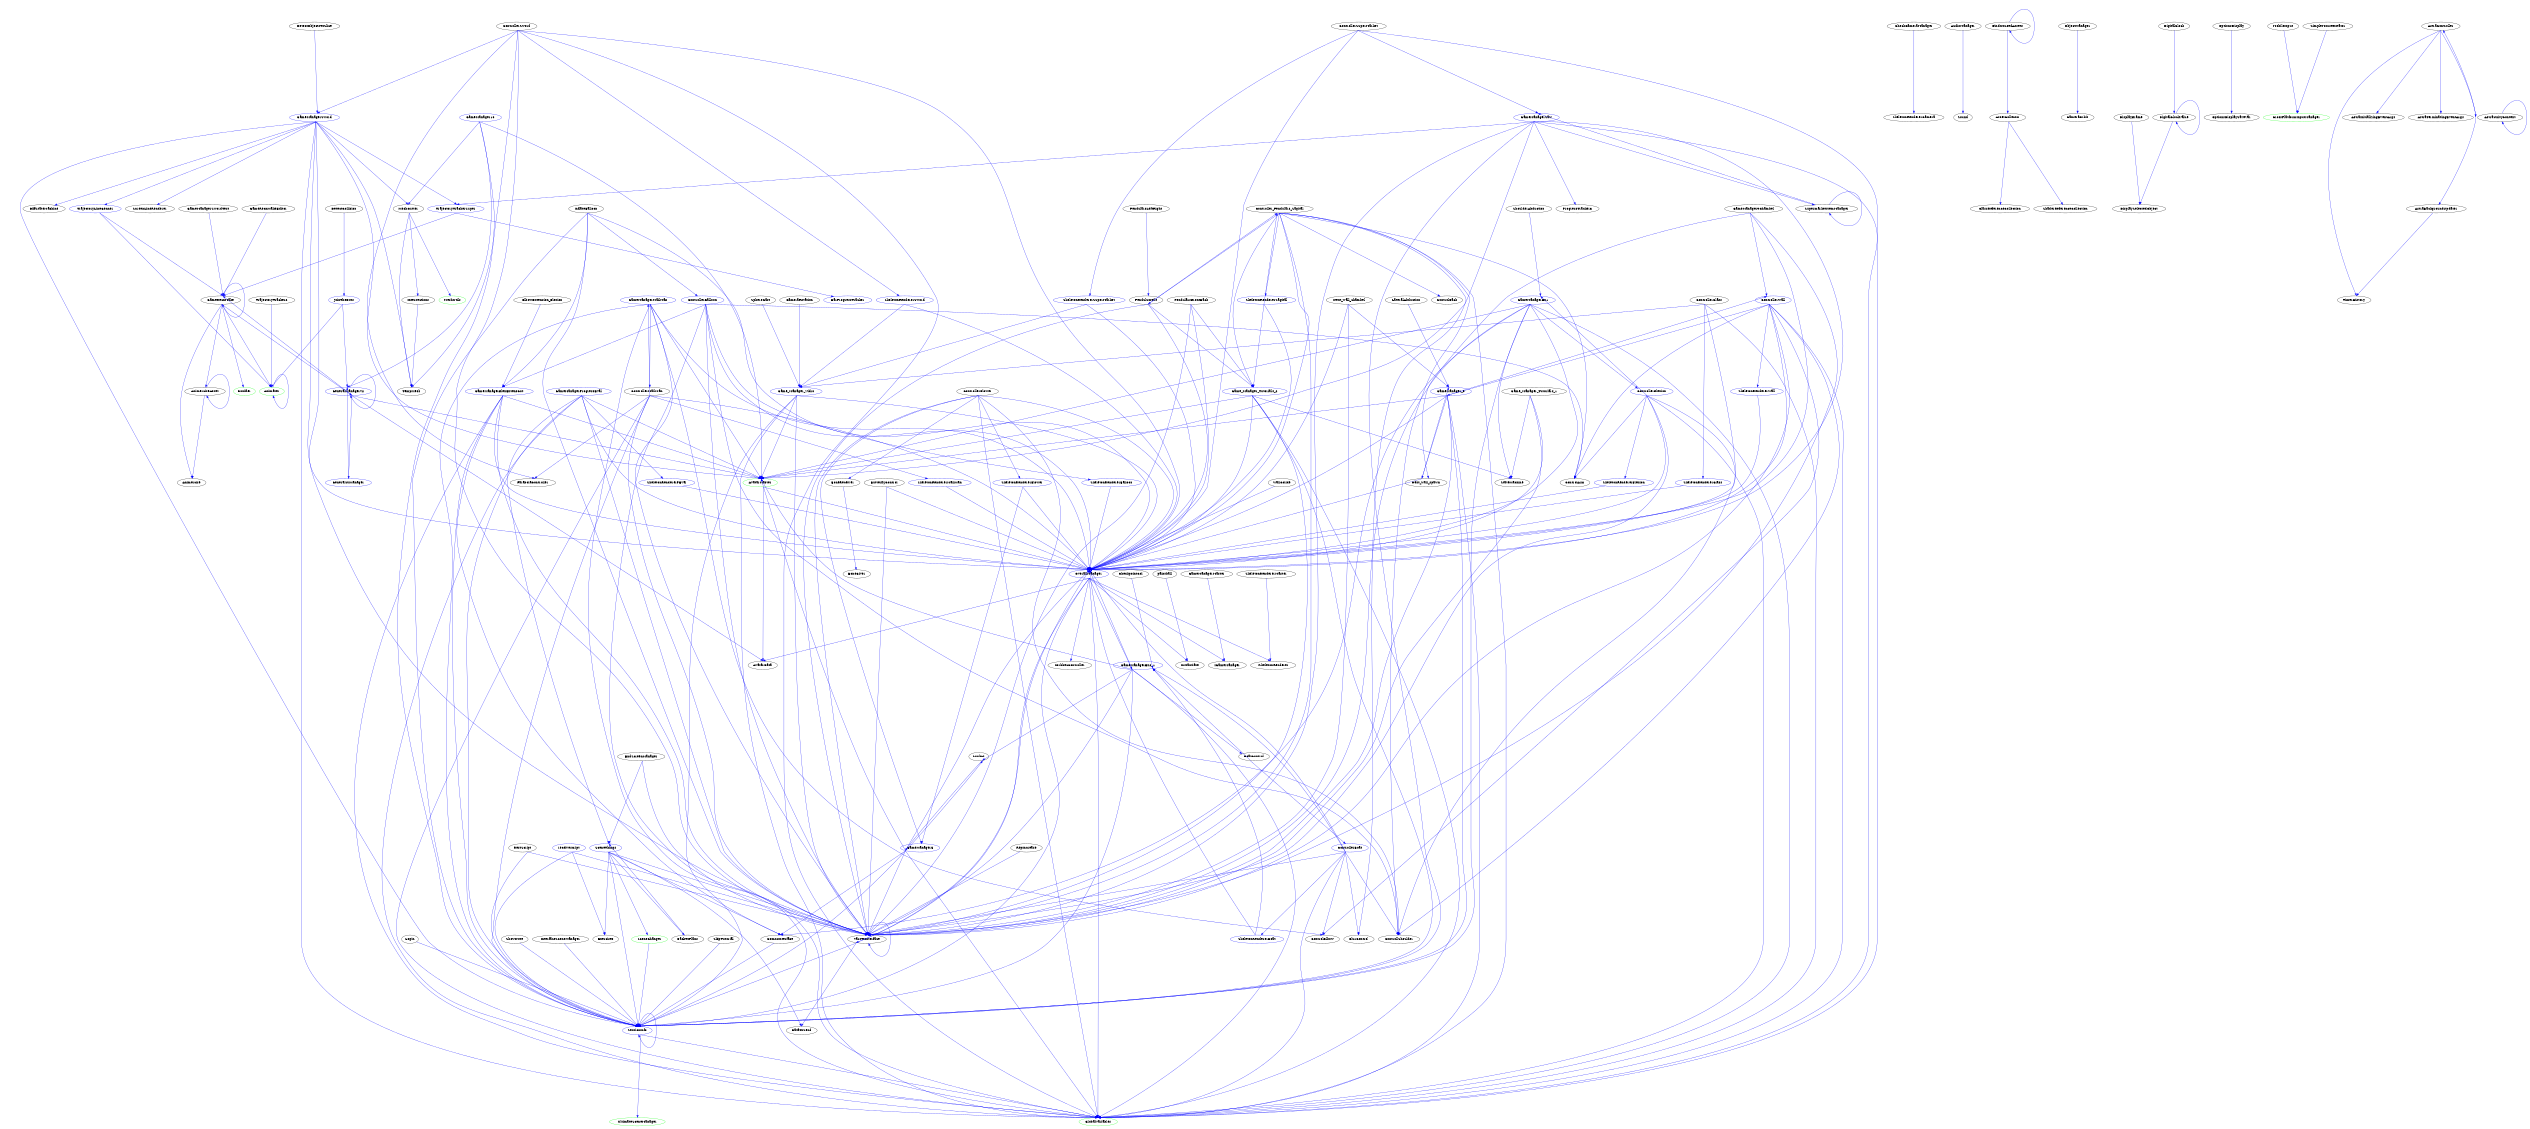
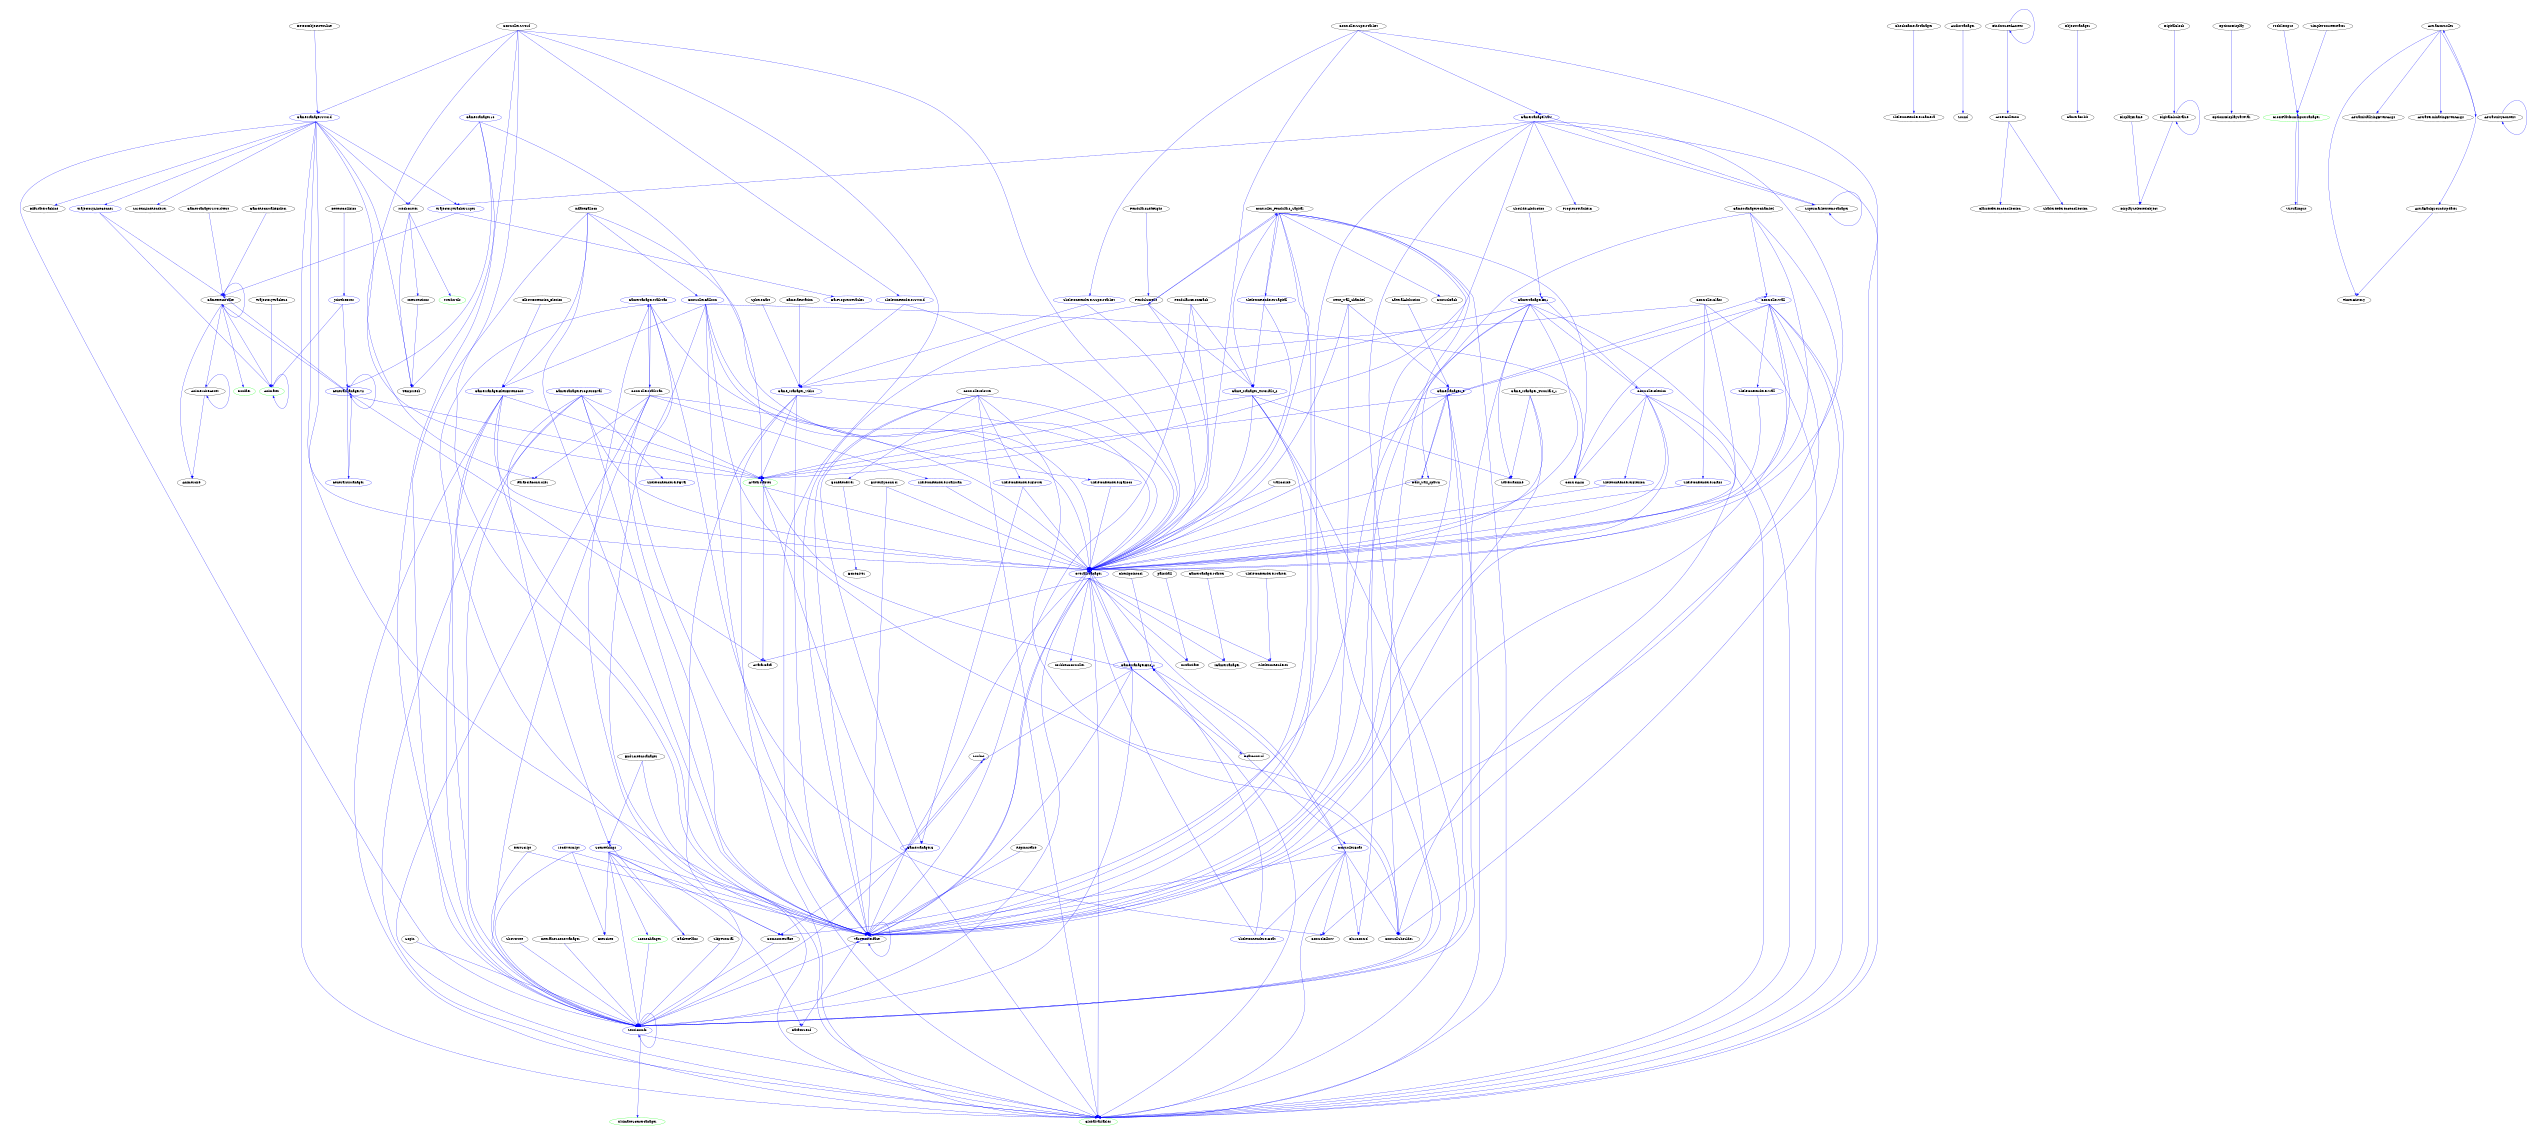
node "VirtualInput": added
edge "GameManagerMailMan" -> "AvatarMaster": removed
edge "SkeletonRendererPEval" -> "OverallManager": removed
